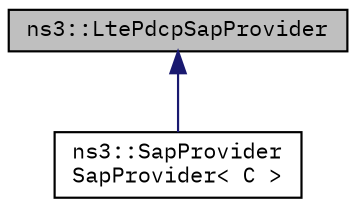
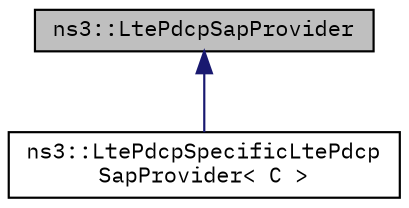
node "ns3::SapProvider SapProvider< C >": label "ns3::SapProvider SapProvider< C >" -> "ns3::LtePdcpSpecificLtePdcp SapProvider< C >"
